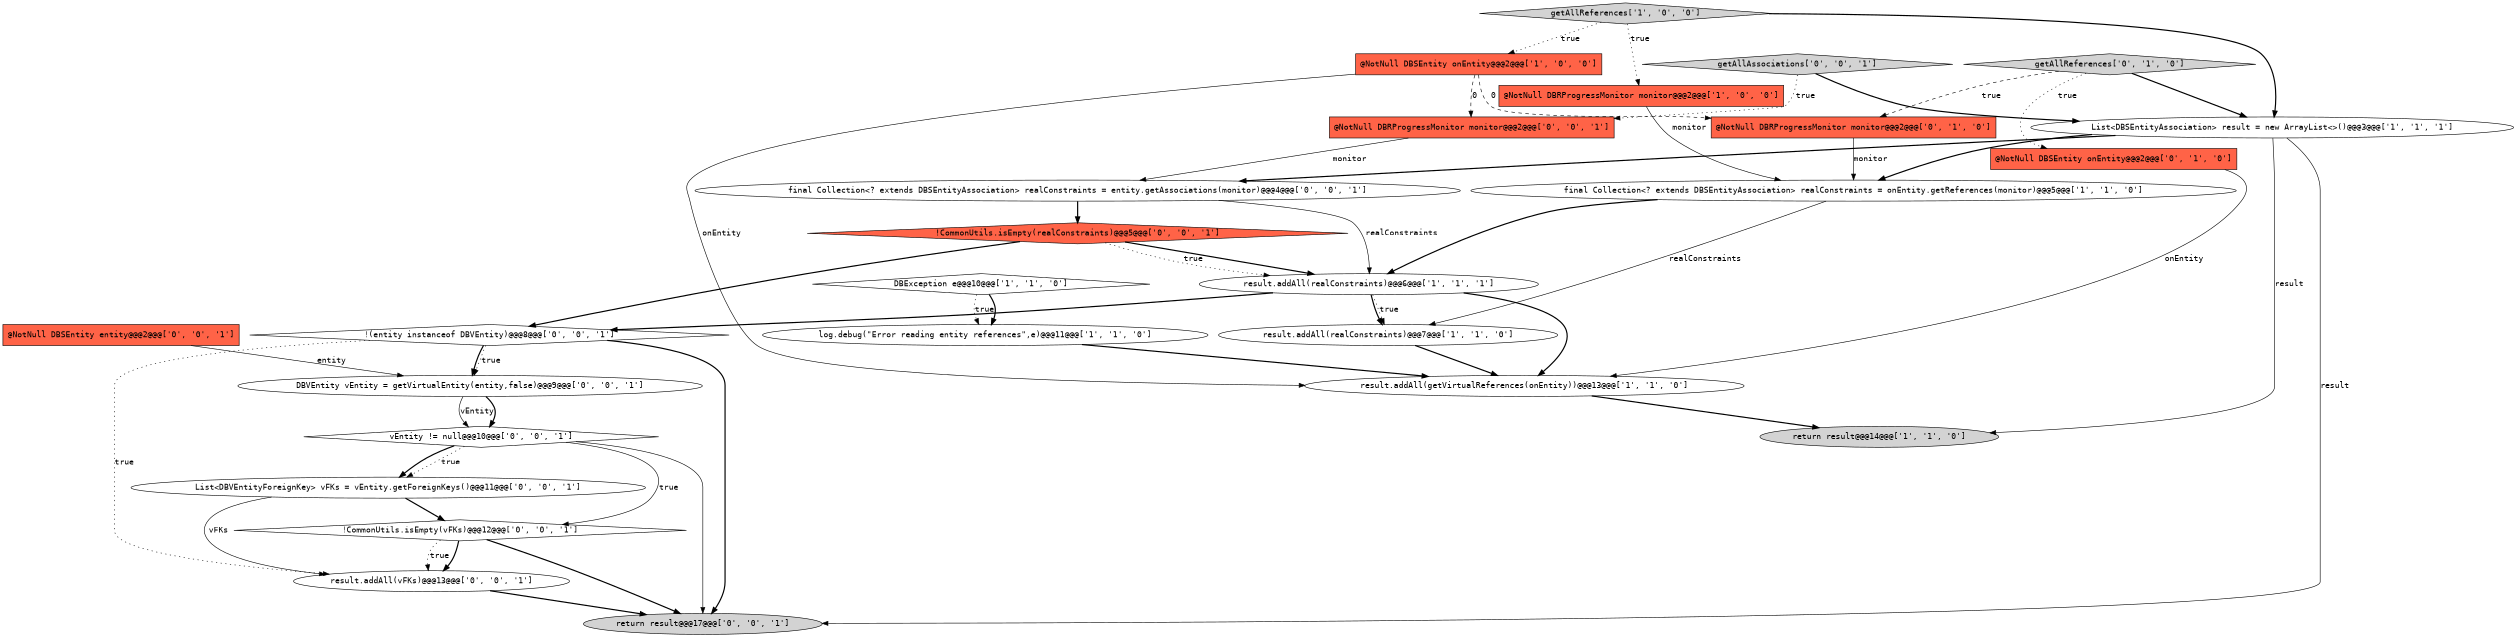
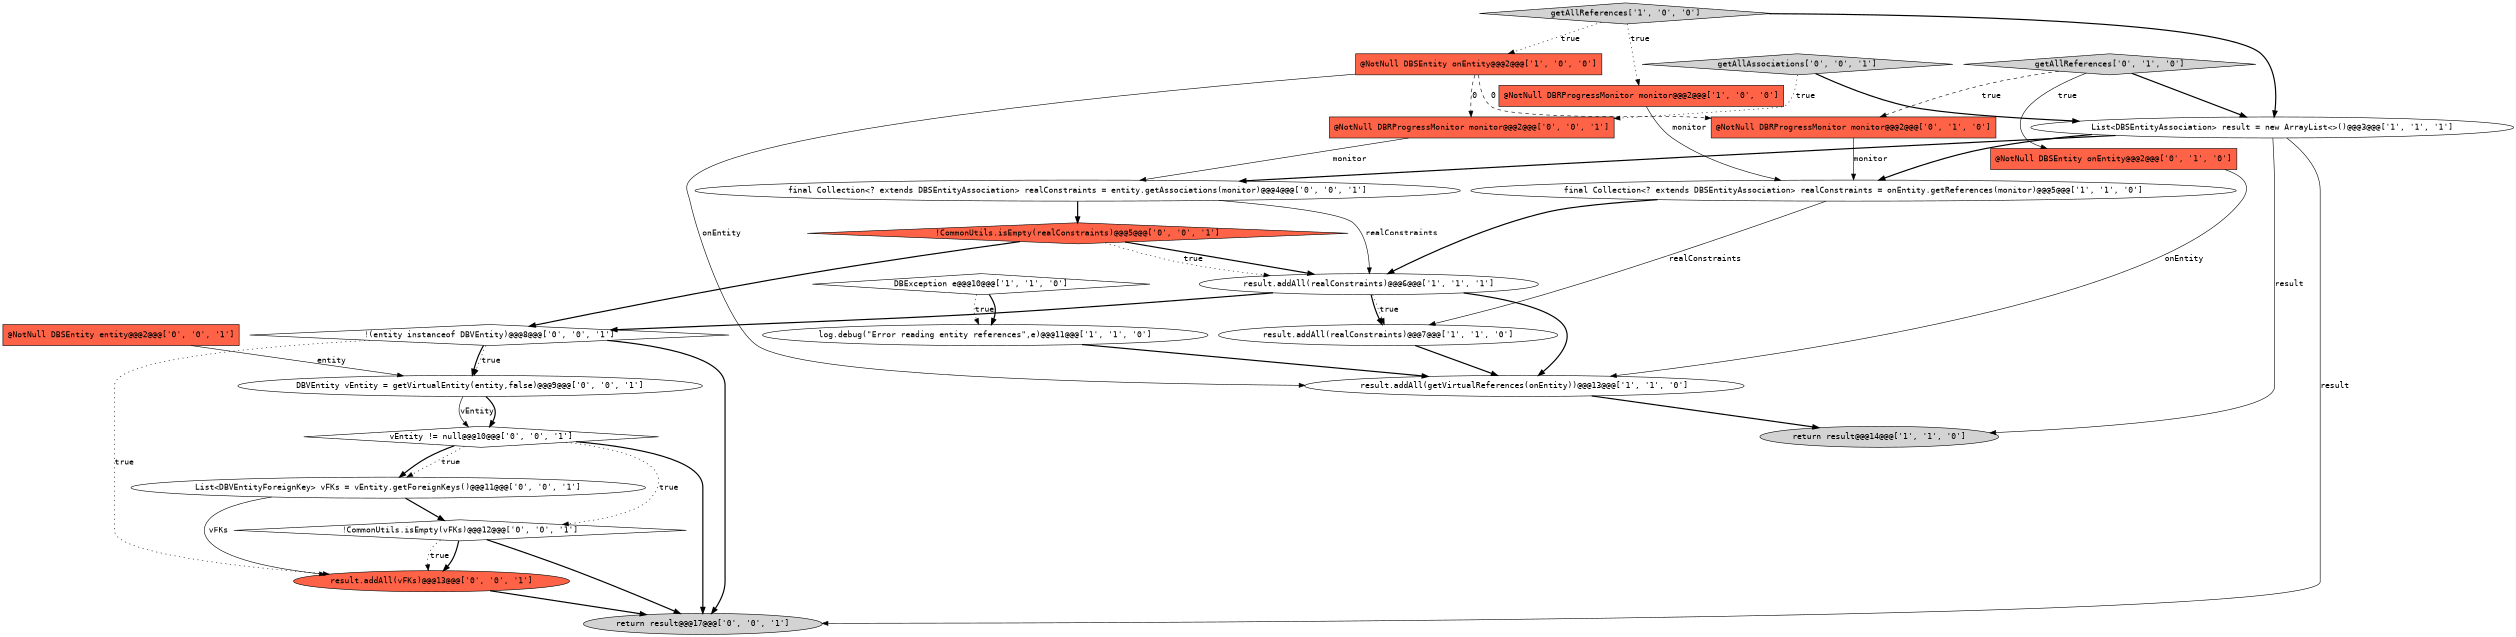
edge "getAllReferences['0', '1', '0']" -> "@NotNull DBSEntity onEntity@@@2@@@['0', '1', '0']": style dotted -> solid
edge "vEntity != null@@@10@@@['0', '0', '1']" -> "return result@@@17@@@['0', '0', '1']": style solid -> bold
edge "vEntity != null@@@10@@@['0', '0', '1']" -> "!CommonUtils.isEmpty(vFKs)@@@12@@@['0', '0', '1']": style solid -> dotted
node "result.addAll(vFKs)@@@13@@@['0', '0', '1']": fillcolor white -> tomato
